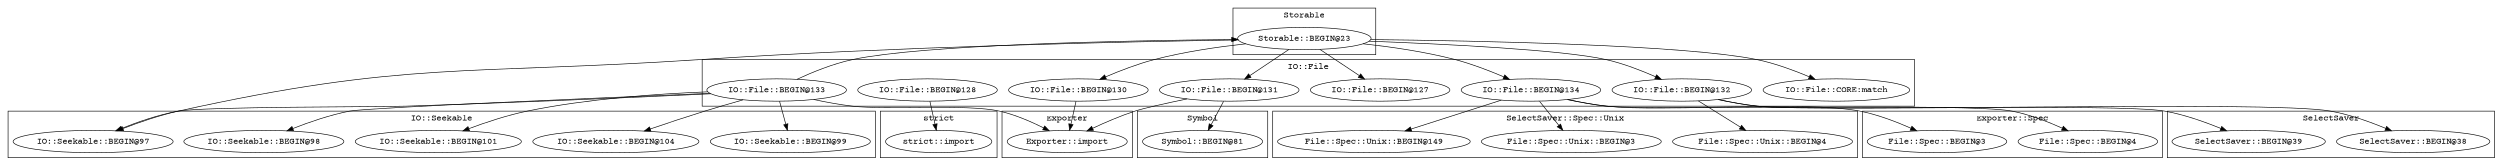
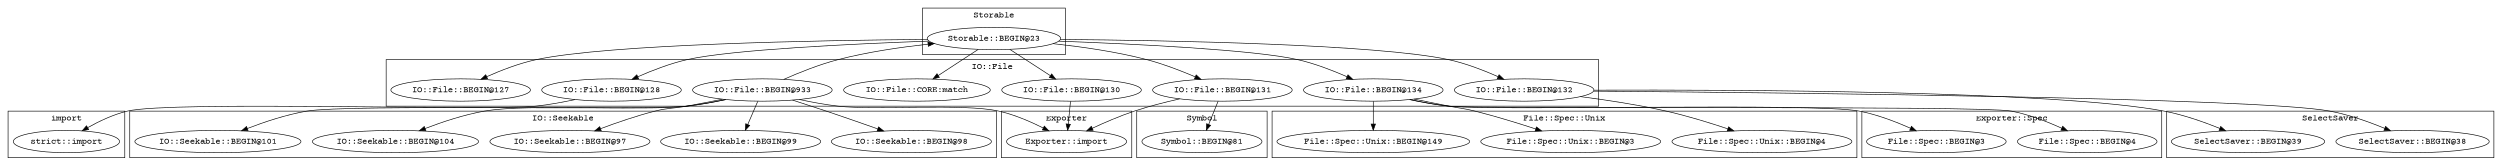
edge "Storable::BEGIN@23" -> "IO::Seekable::BEGIN@97": now "Storable::BEGIN@23" -> "IO::File::BEGIN@128"
node "IO::File::BEGIN@133": label "IO::File::BEGIN@133" -> "IO::File::BEGIN@933"
cluster "strict": label "strict" -> "import"
cluster "SelectSaver::Spec::Unix": label "SelectSaver::Spec::Unix" -> "File::Spec::Unix"
